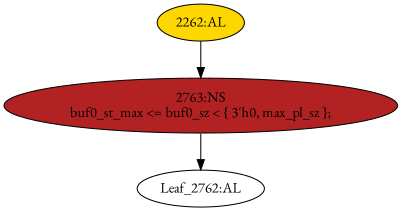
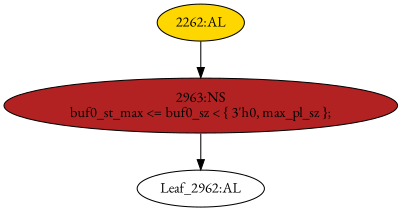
node "2763:NS buf0_st_max <= buf0_sz < { 3'h0, max_pl_sz };": label "2763:NS buf0_st_max <= buf0_sz < { 3'h0, max_pl_sz };" -> "2963:NS buf0_st_max <= buf0_sz < { 3'h0, max_pl_sz };"
node "Leaf_2762:AL": label "Leaf_2762:AL" -> "Leaf_2962:AL"
